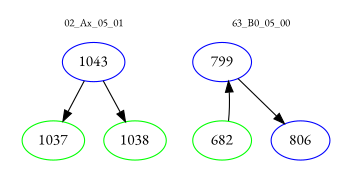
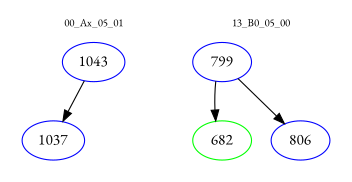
cluster "02_Ax_05_01": label "02_Ax_05_01" -> "00_Ax_05_01"
cluster "63_B0_05_00": label "63_B0_05_00" -> "13_B0_05_00"
edge "682" -> "799": reversed
node "1037": color green -> blue
node "1038": removed
